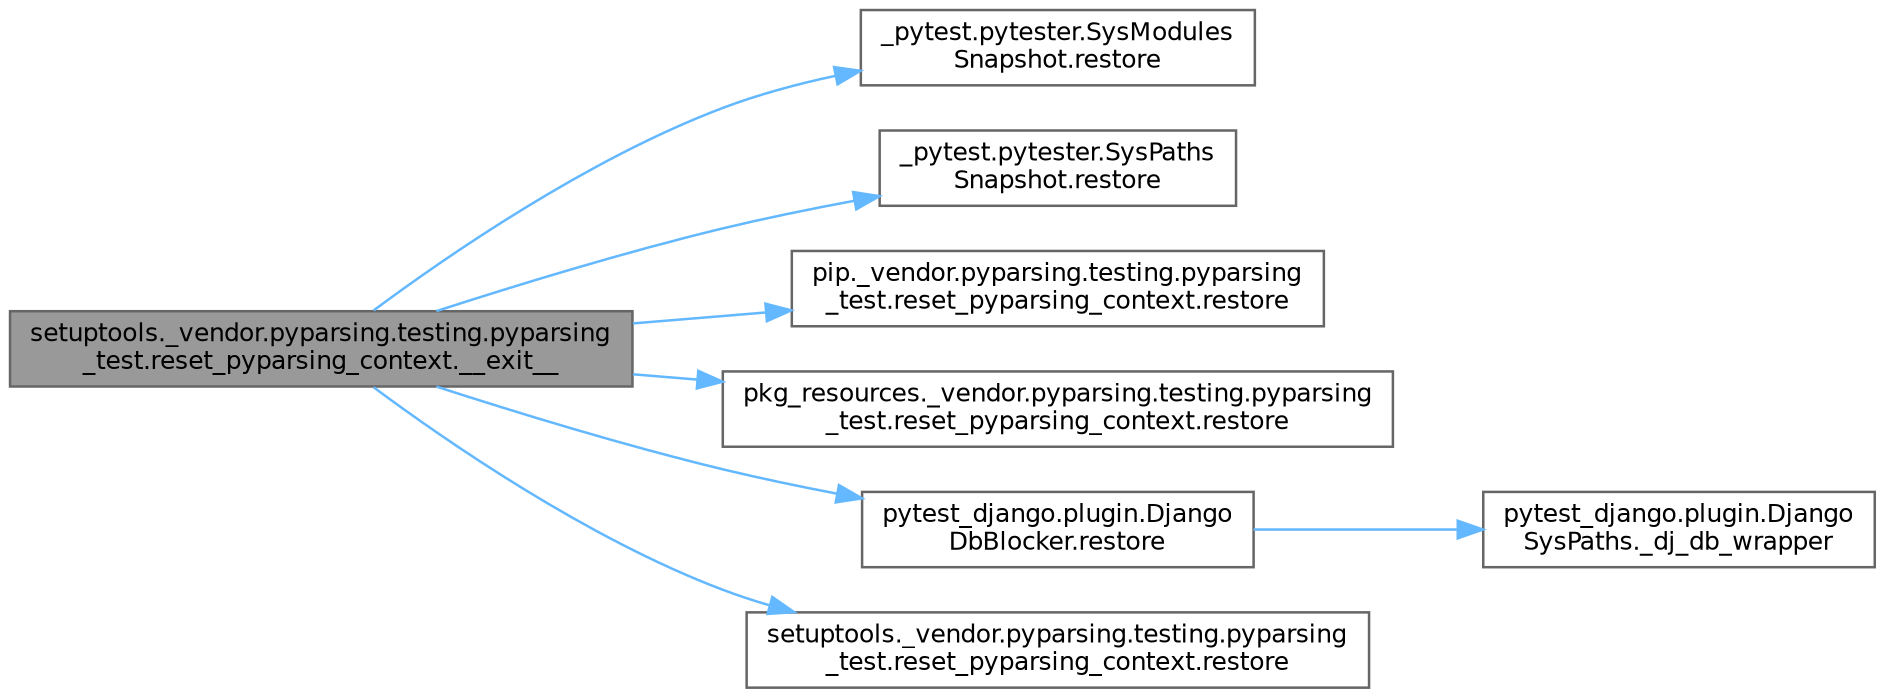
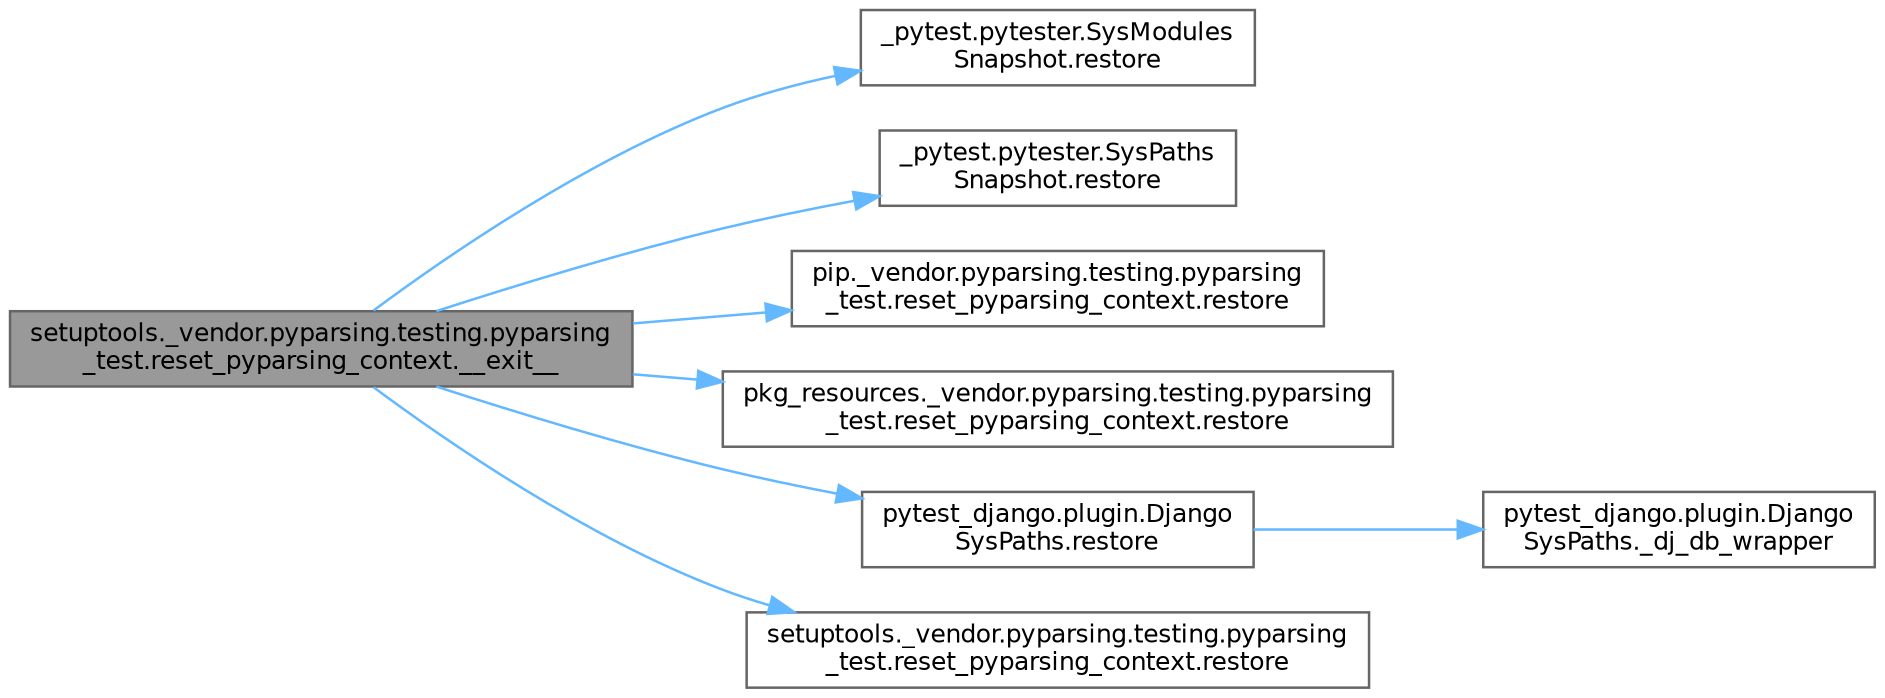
node "pytest_django.plugin.Django DbBlocker.restore": label "pytest_django.plugin.Django DbBlocker.restore" -> "pytest_django.plugin.Django SysPaths.restore"
